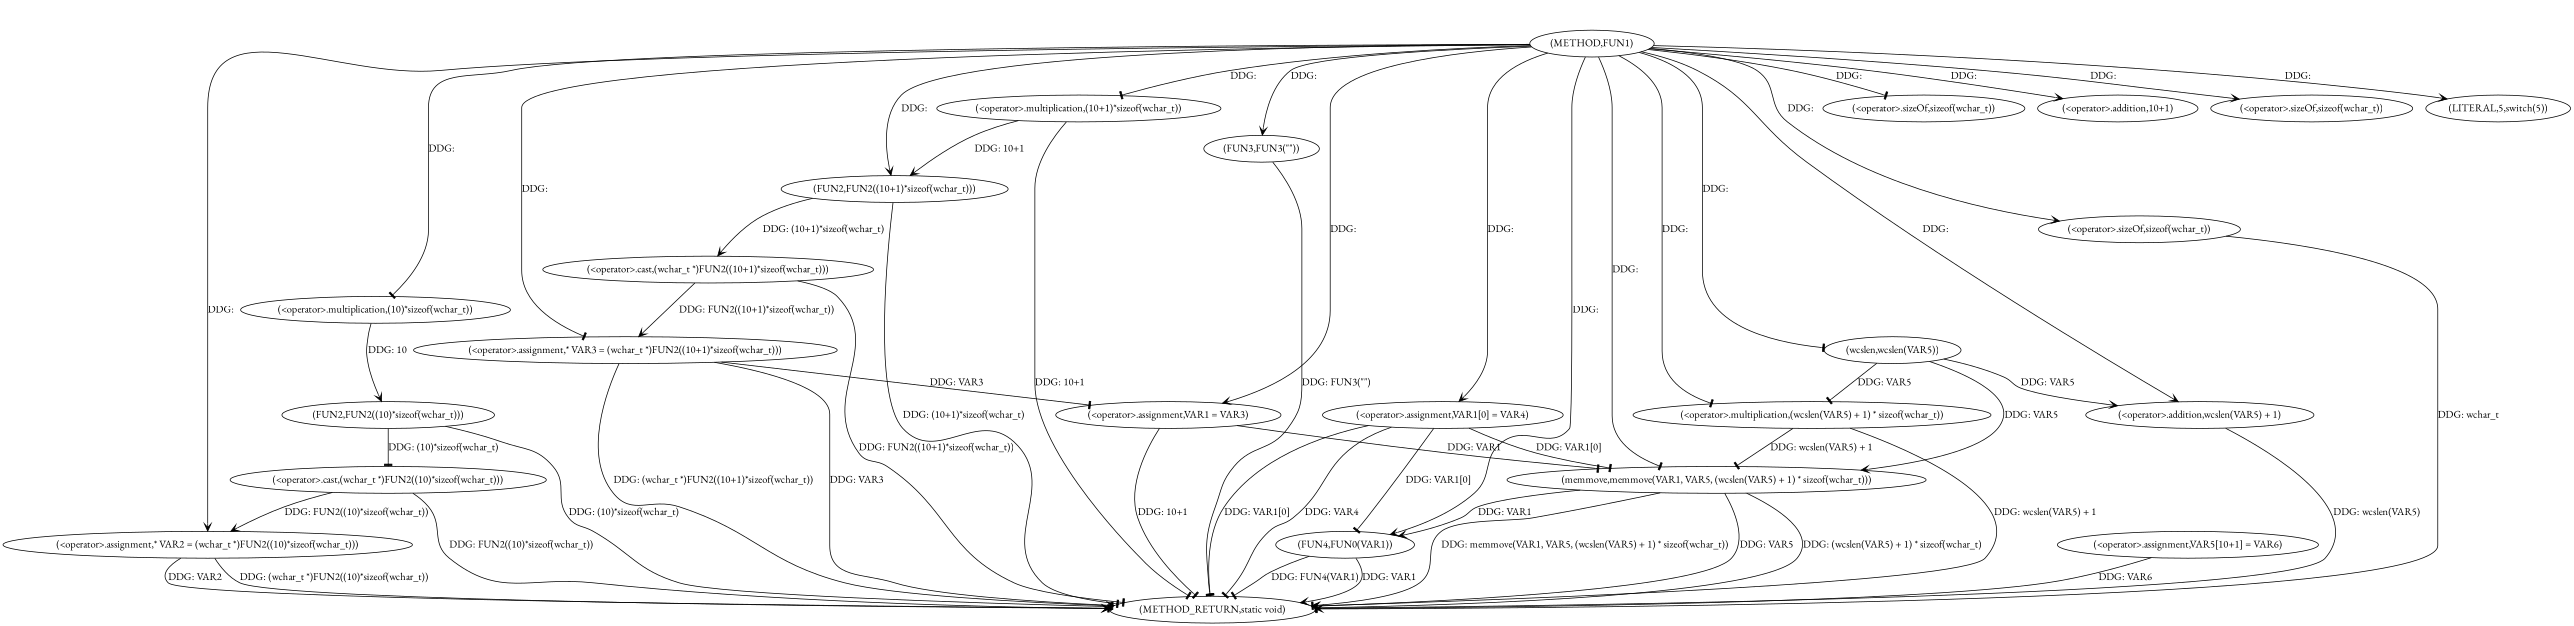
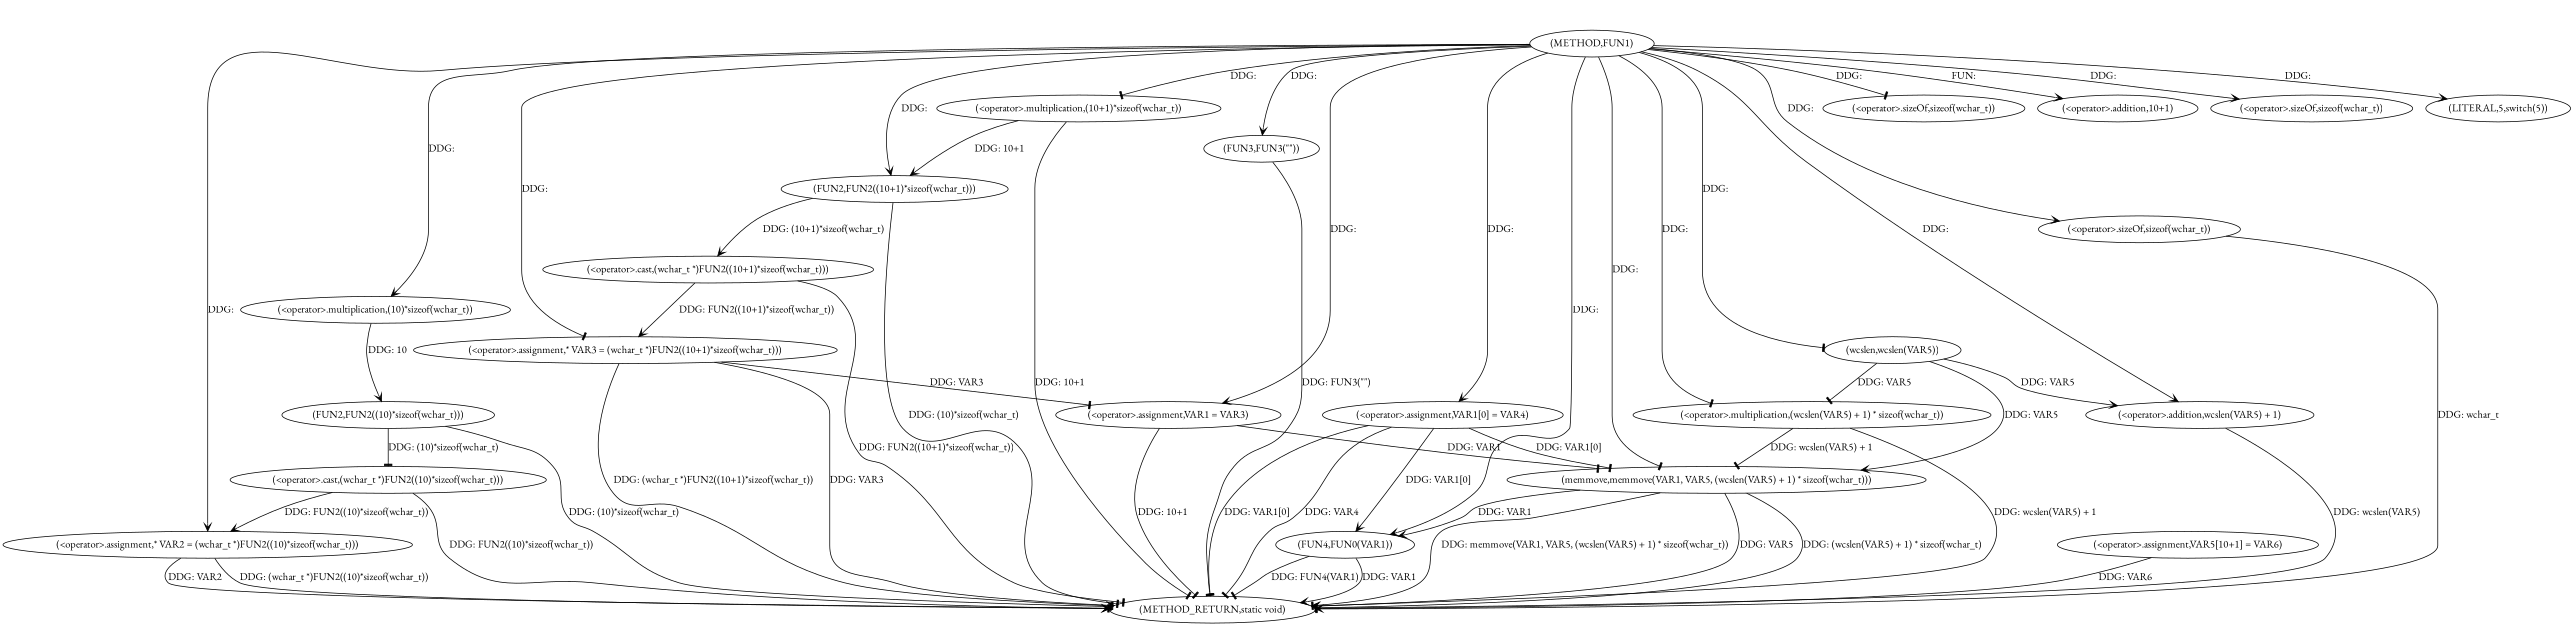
edge "(METHOD,FUN1)" -> "(<operator>.multiplication,(10)*sizeof(wchar_t))": arrowhead tee -> vee
edge "(METHOD,FUN1)" -> "(<operator>.addition,10+1)": label "DDG: " -> "FUN: "
edge "(FUN2,FUN2((10+1)*sizeof(wchar_t)))" -> "(METHOD_RETURN,static void)": label "DDG: (10+1)*sizeof(wchar_t)" -> "DDG: (10)*sizeof(wchar_t)"
edge "(<operator>.assignment,VAR1[0] = VAR4)" -> "(FUN4,FUN0(VAR1))": arrowhead tee -> vee
